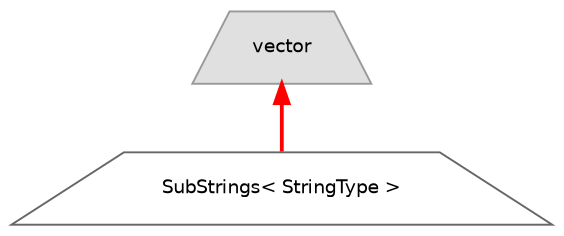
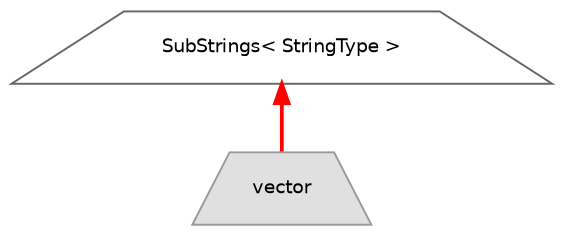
edge "SubStrings< StringType >" -> "vector": reversed
